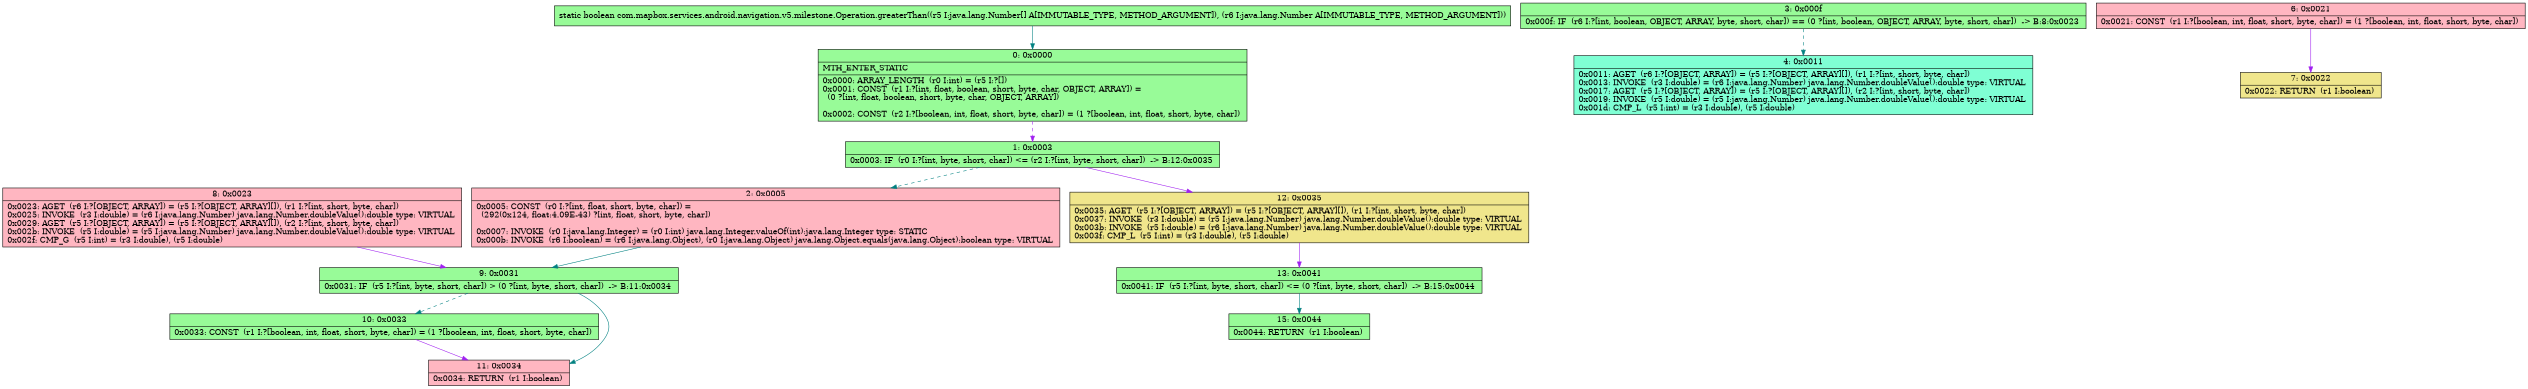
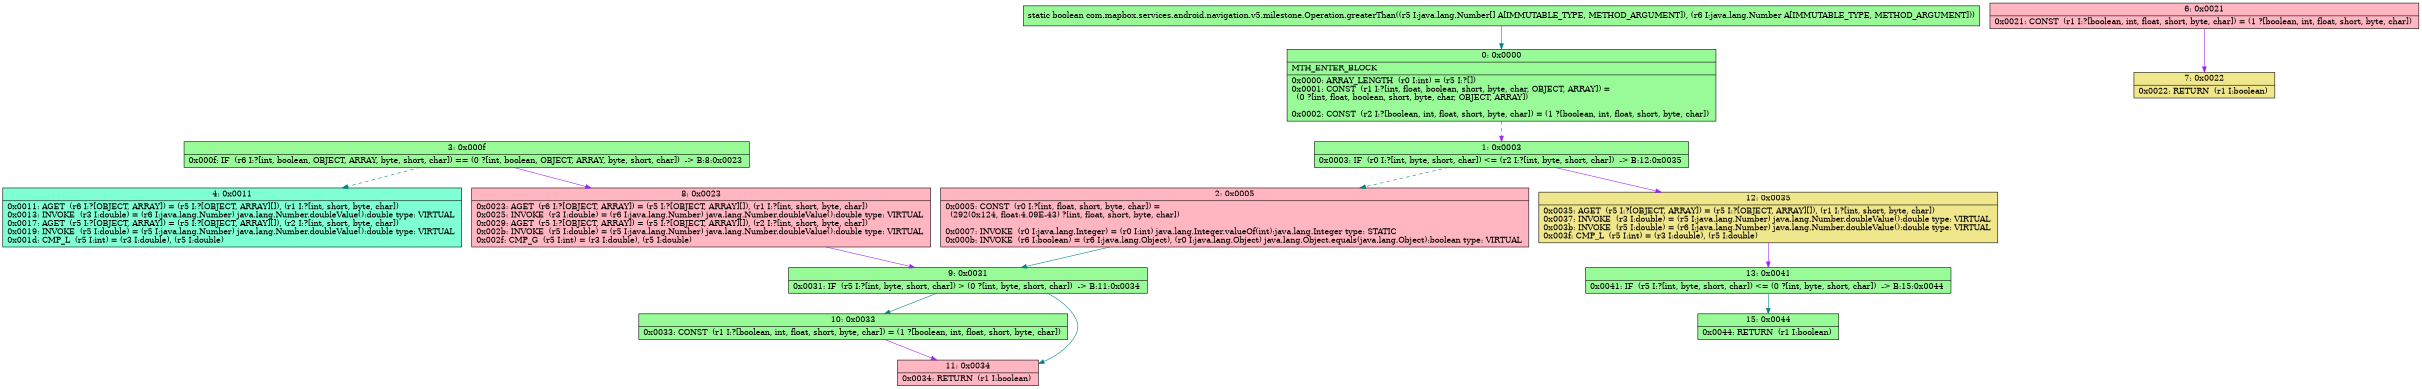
node "0: 0x0000": text "MTH_ENTER_STATIC" -> "MTH_ENTER_BLOCK"
edge "3: 0x000f" -> "8: 0x0023": added
edge "9: 0x0031" -> "10: 0x0033": style dashed -> solid
